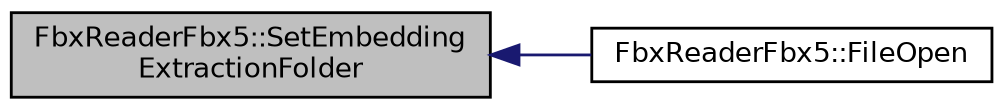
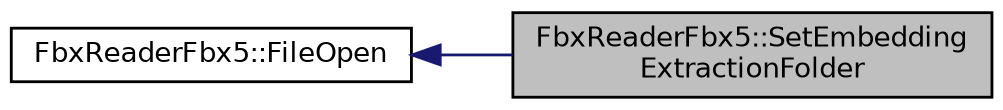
edge "FbxReaderFbx5::FileOpen" -> "FbxReaderFbx5::SetEmbedding ExtractionFolder": reversed
